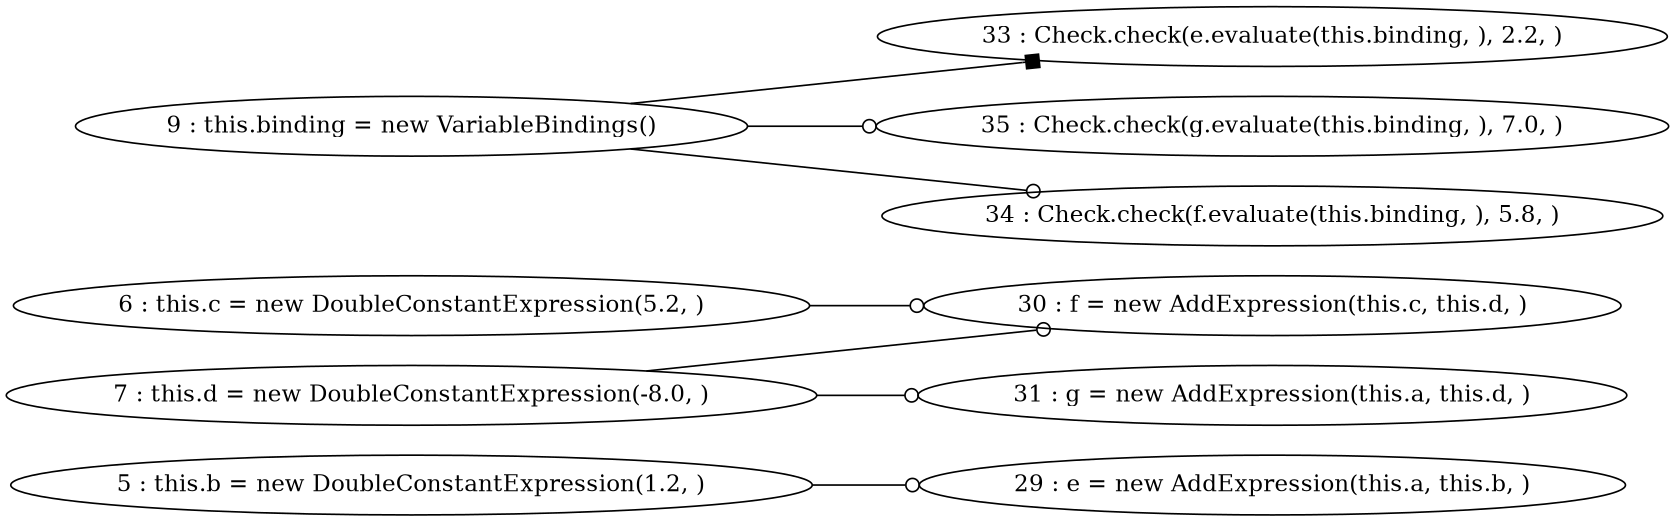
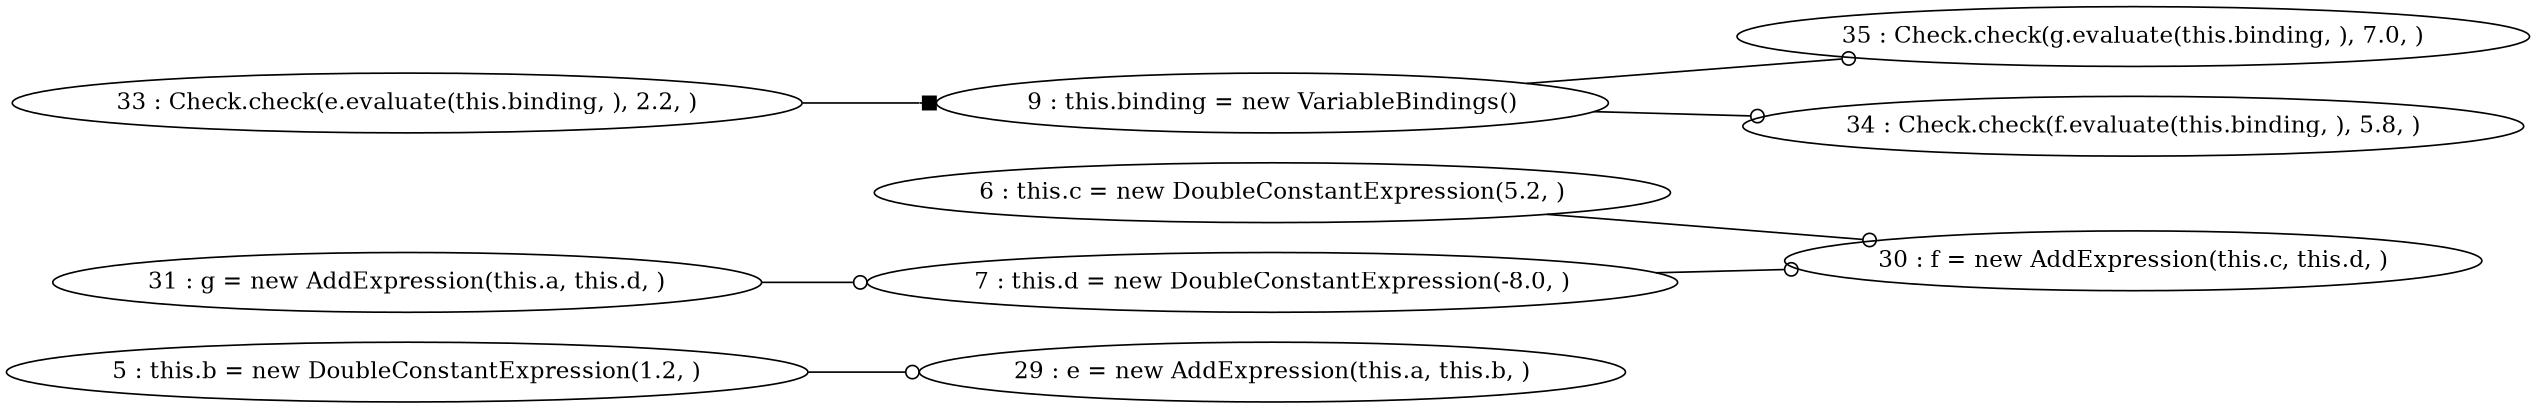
edge "9 : this.binding = new VariableBindings()" -> "33 : Check.check(e.evaluate(this.binding, ), 2.2, )": reversed
edge "7 : this.d = new DoubleConstantExpression(-8.0, )" -> "31 : g = new AddExpression(this.a, this.d, )": reversed
